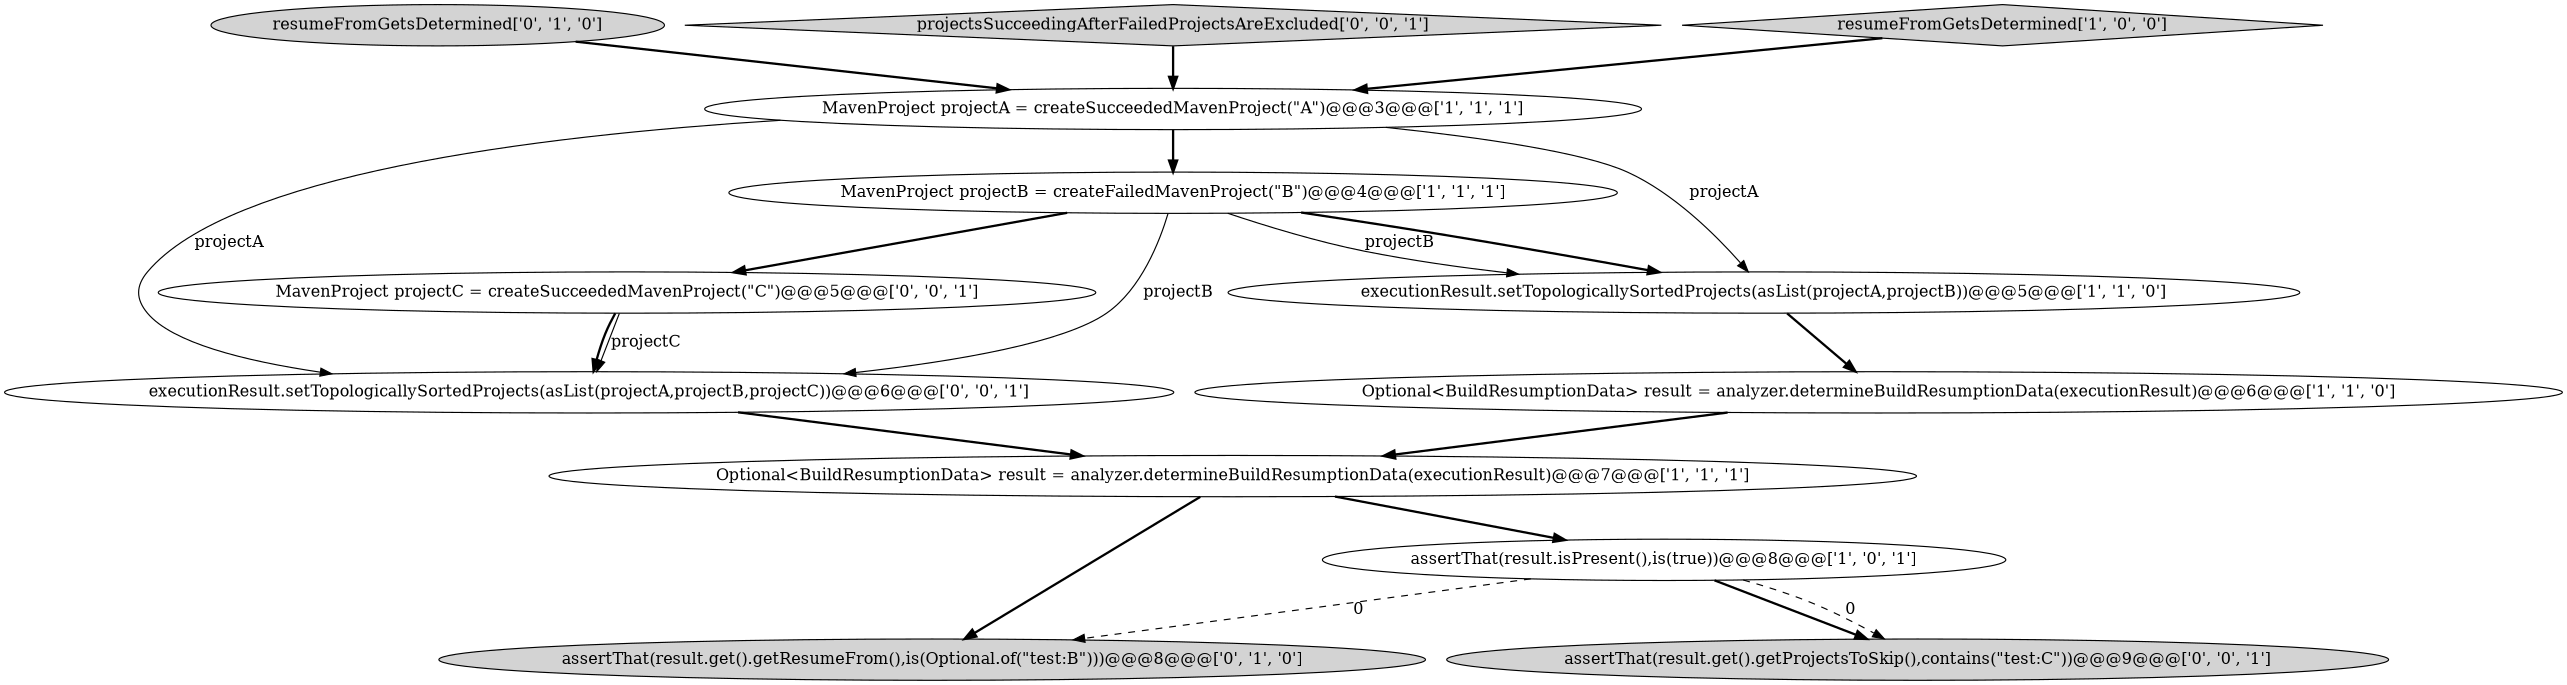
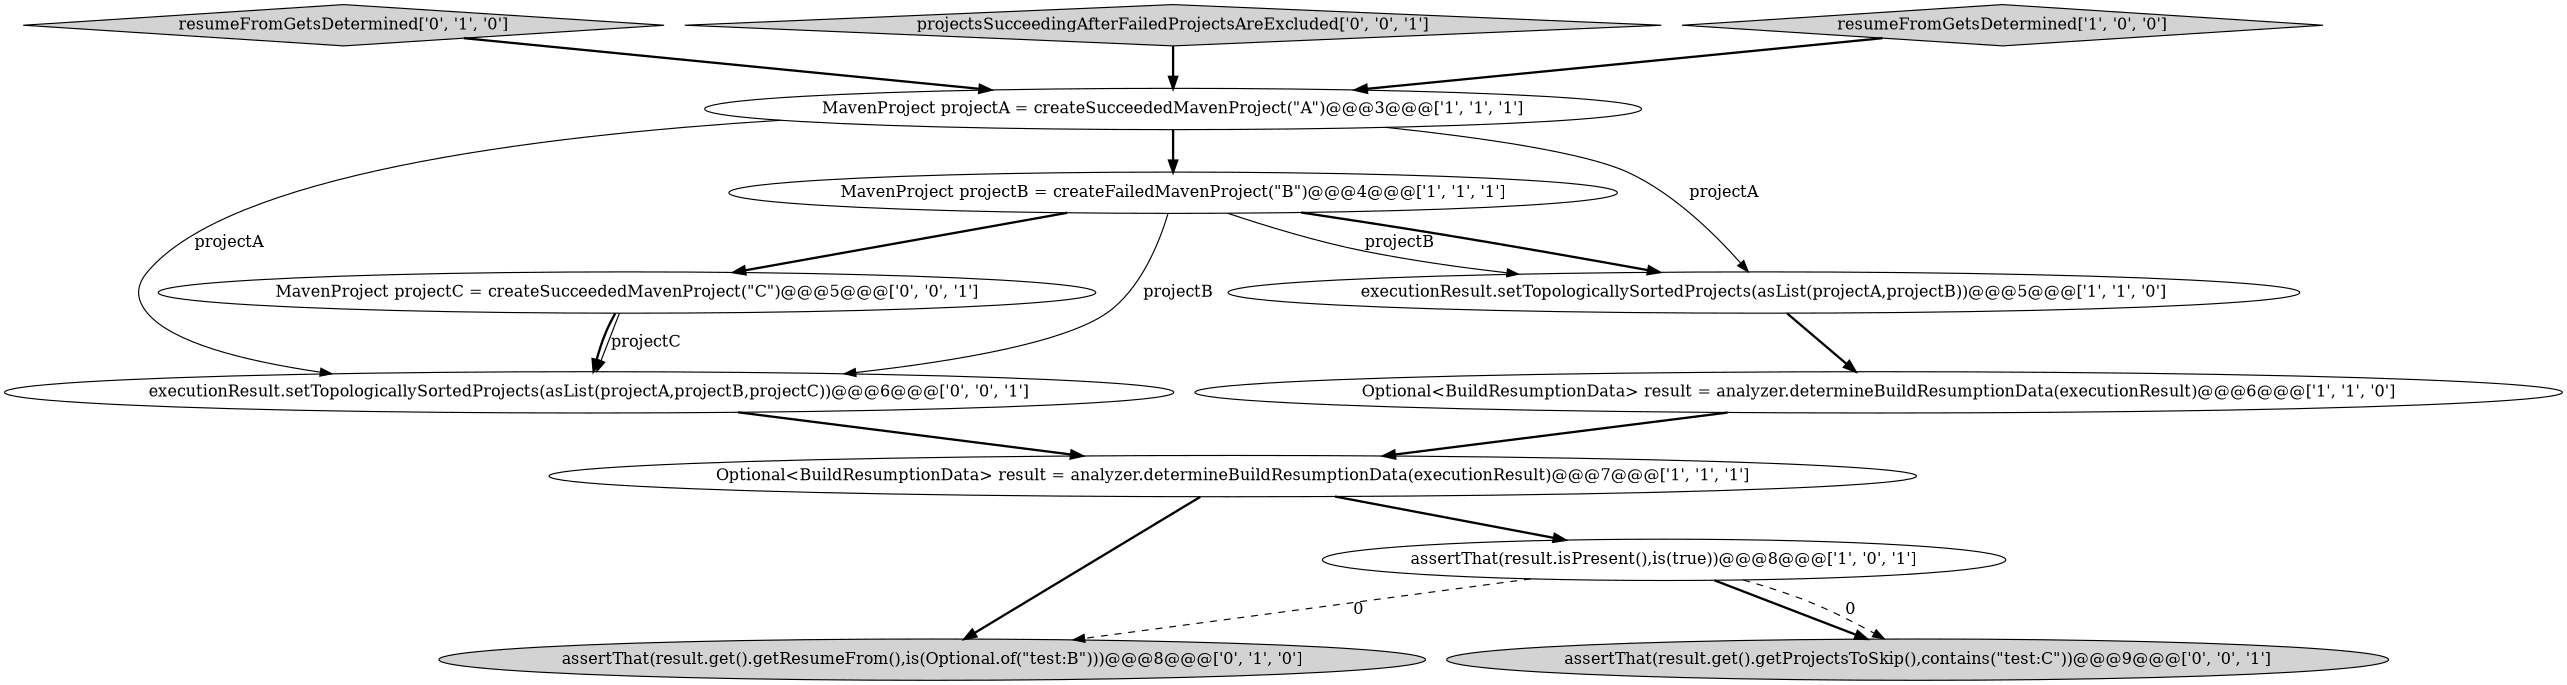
node "resumeFromGetsDetermined['0', '1', '0']": shape ellipse -> diamond
